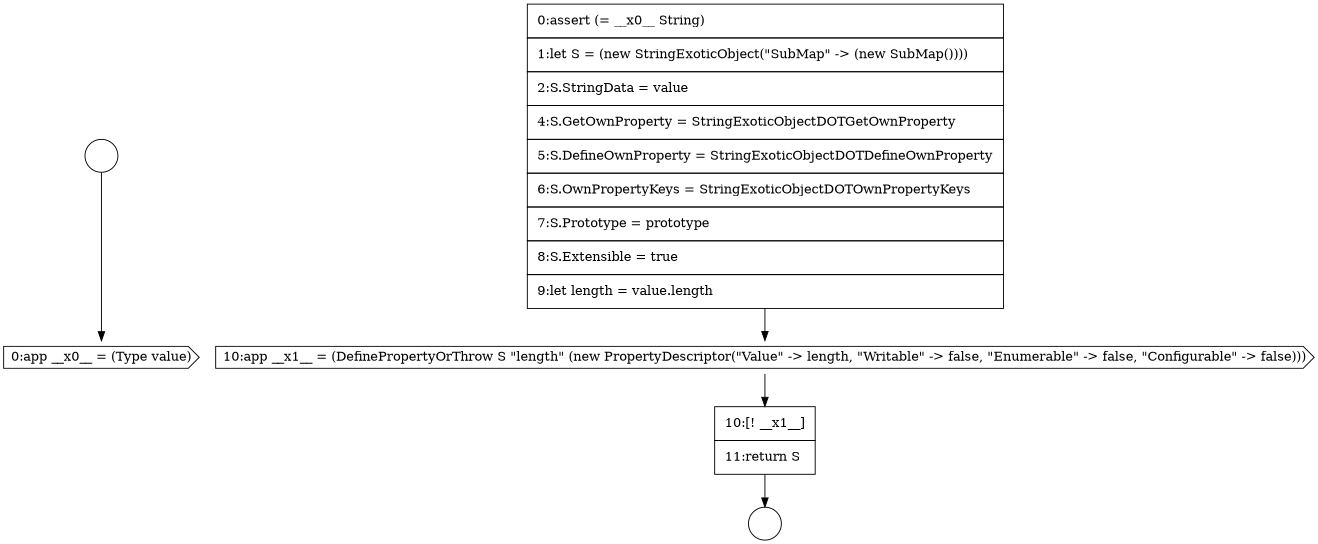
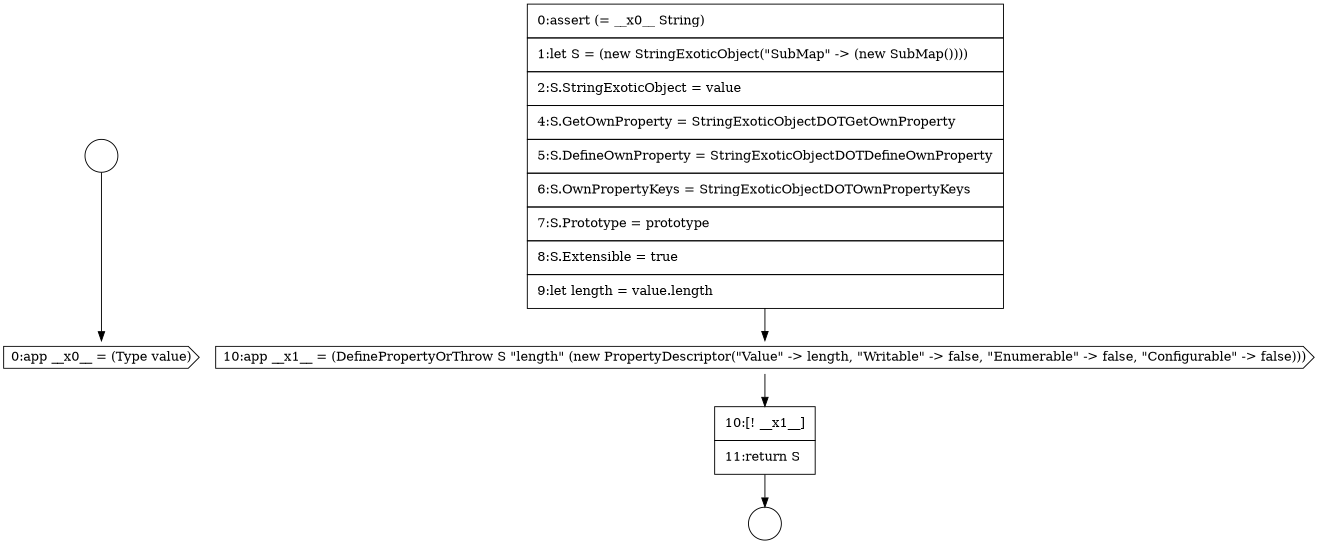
node "0:assert (= __x0__ String)": text "2:S.StringData = value" -> "2:S.StringExoticObject = value"
